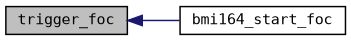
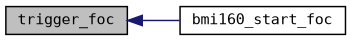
node "bmi164_start_foc": label "bmi164_start_foc" -> "bmi160_start_foc"
